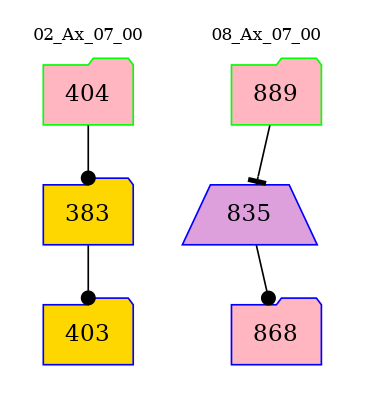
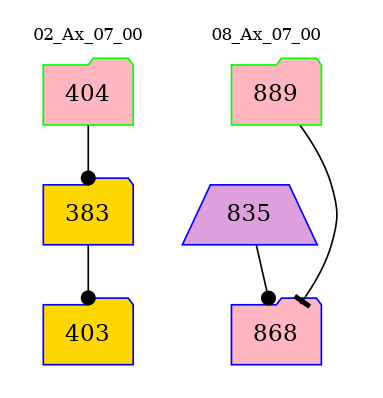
edge "889" -> "835": now "889" -> "868"
